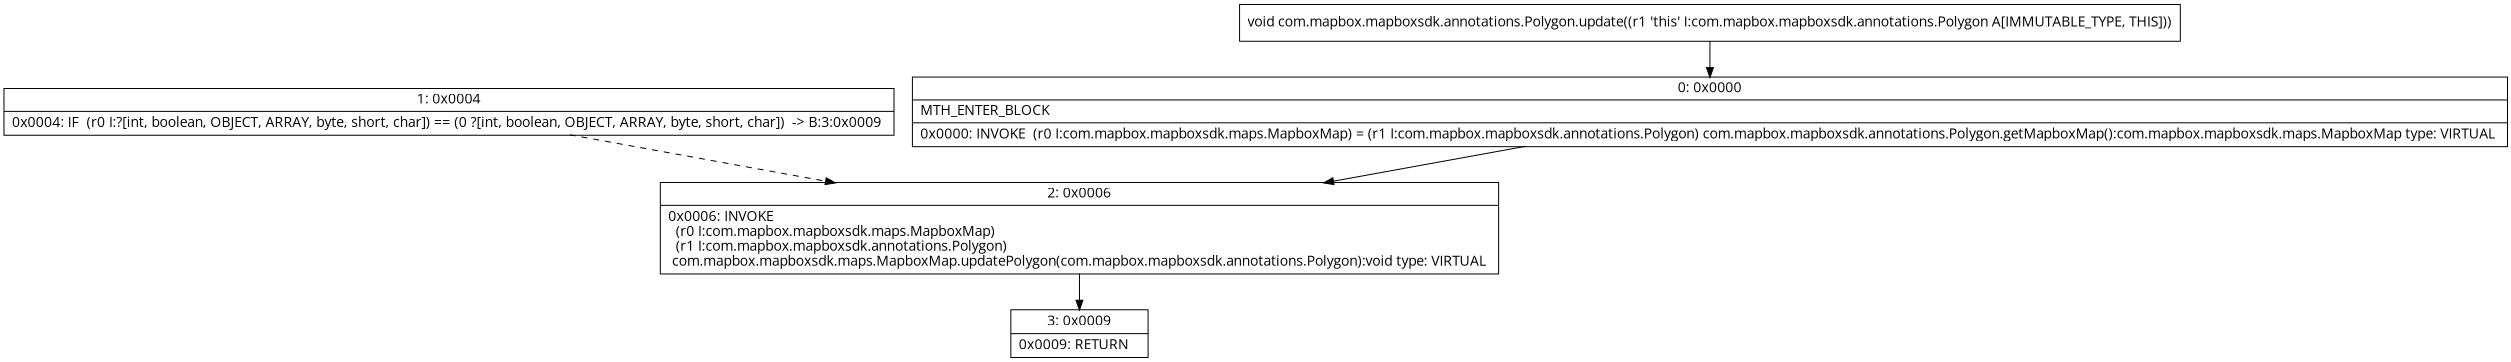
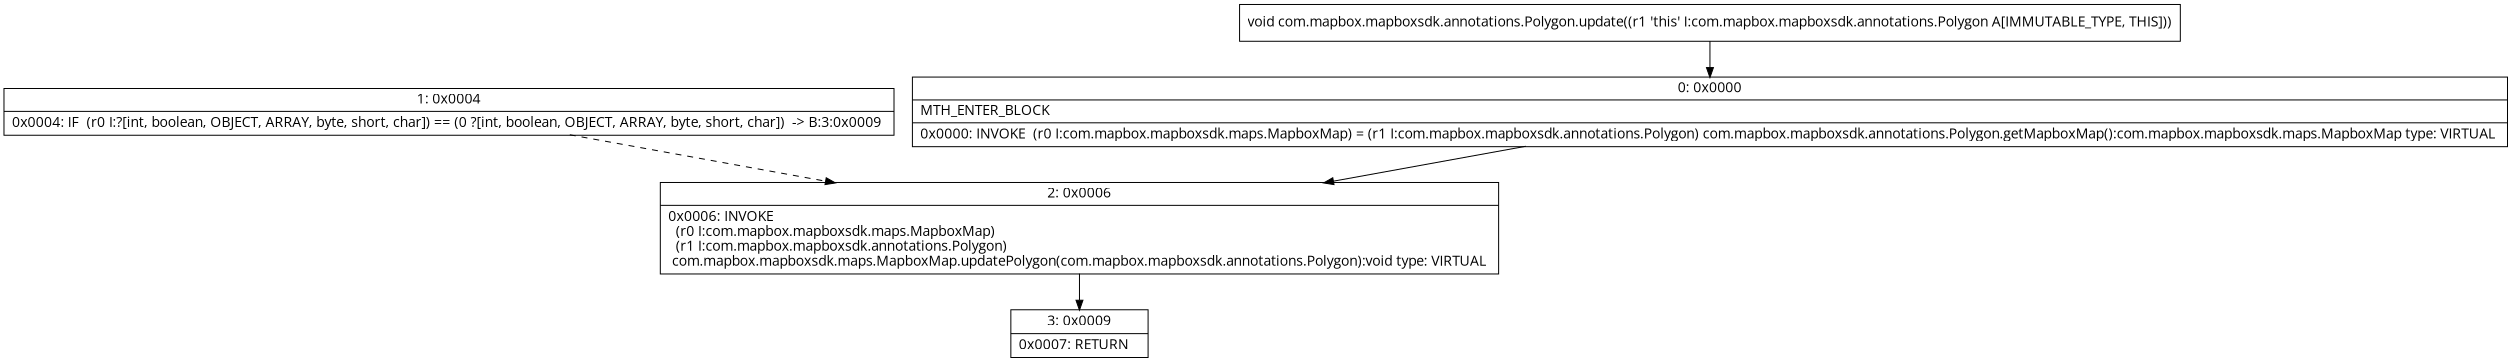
node "3: 0x0009": text "0x0009: RETURN" -> "0x0007: RETURN"
